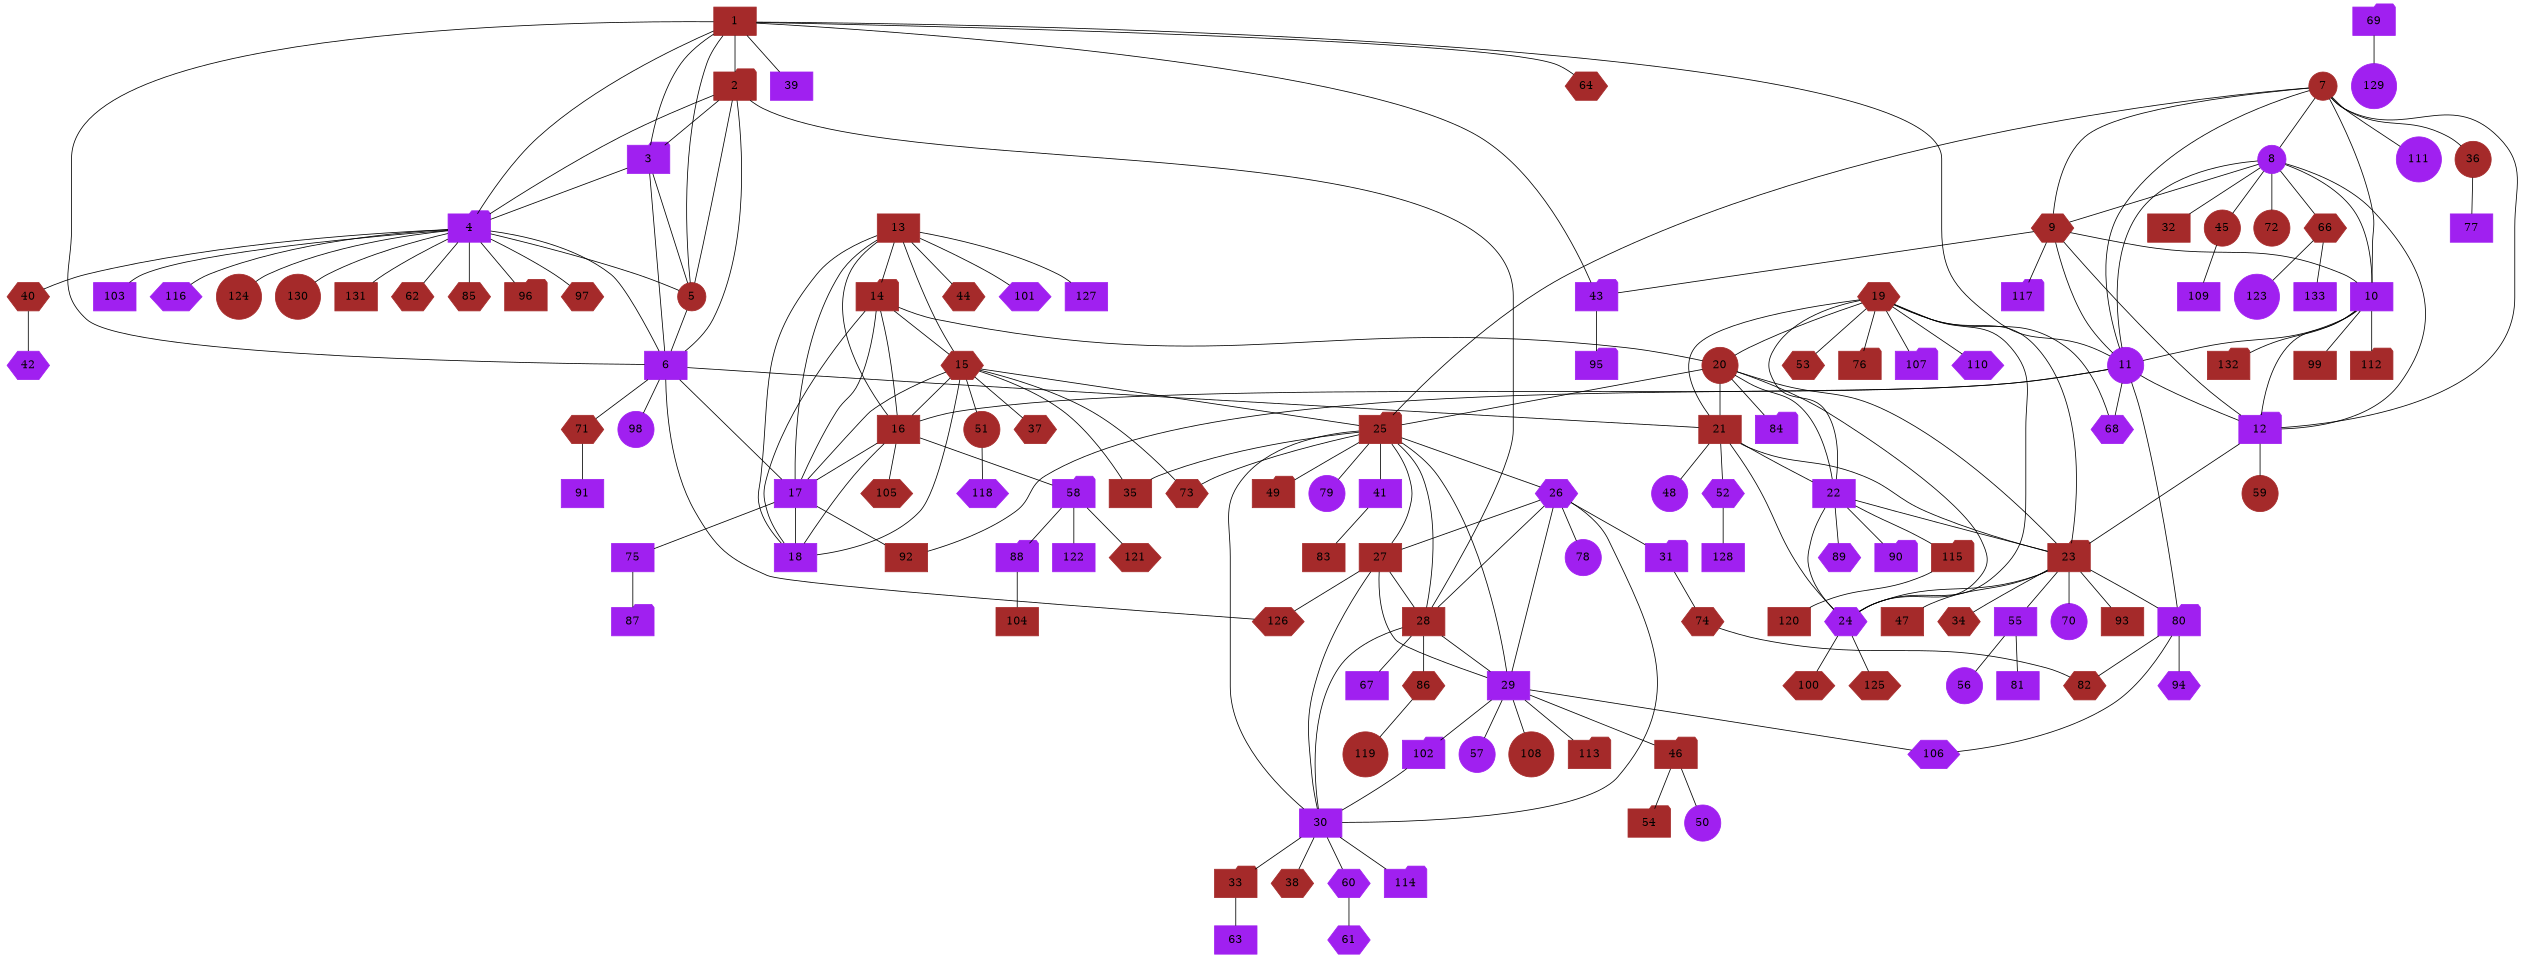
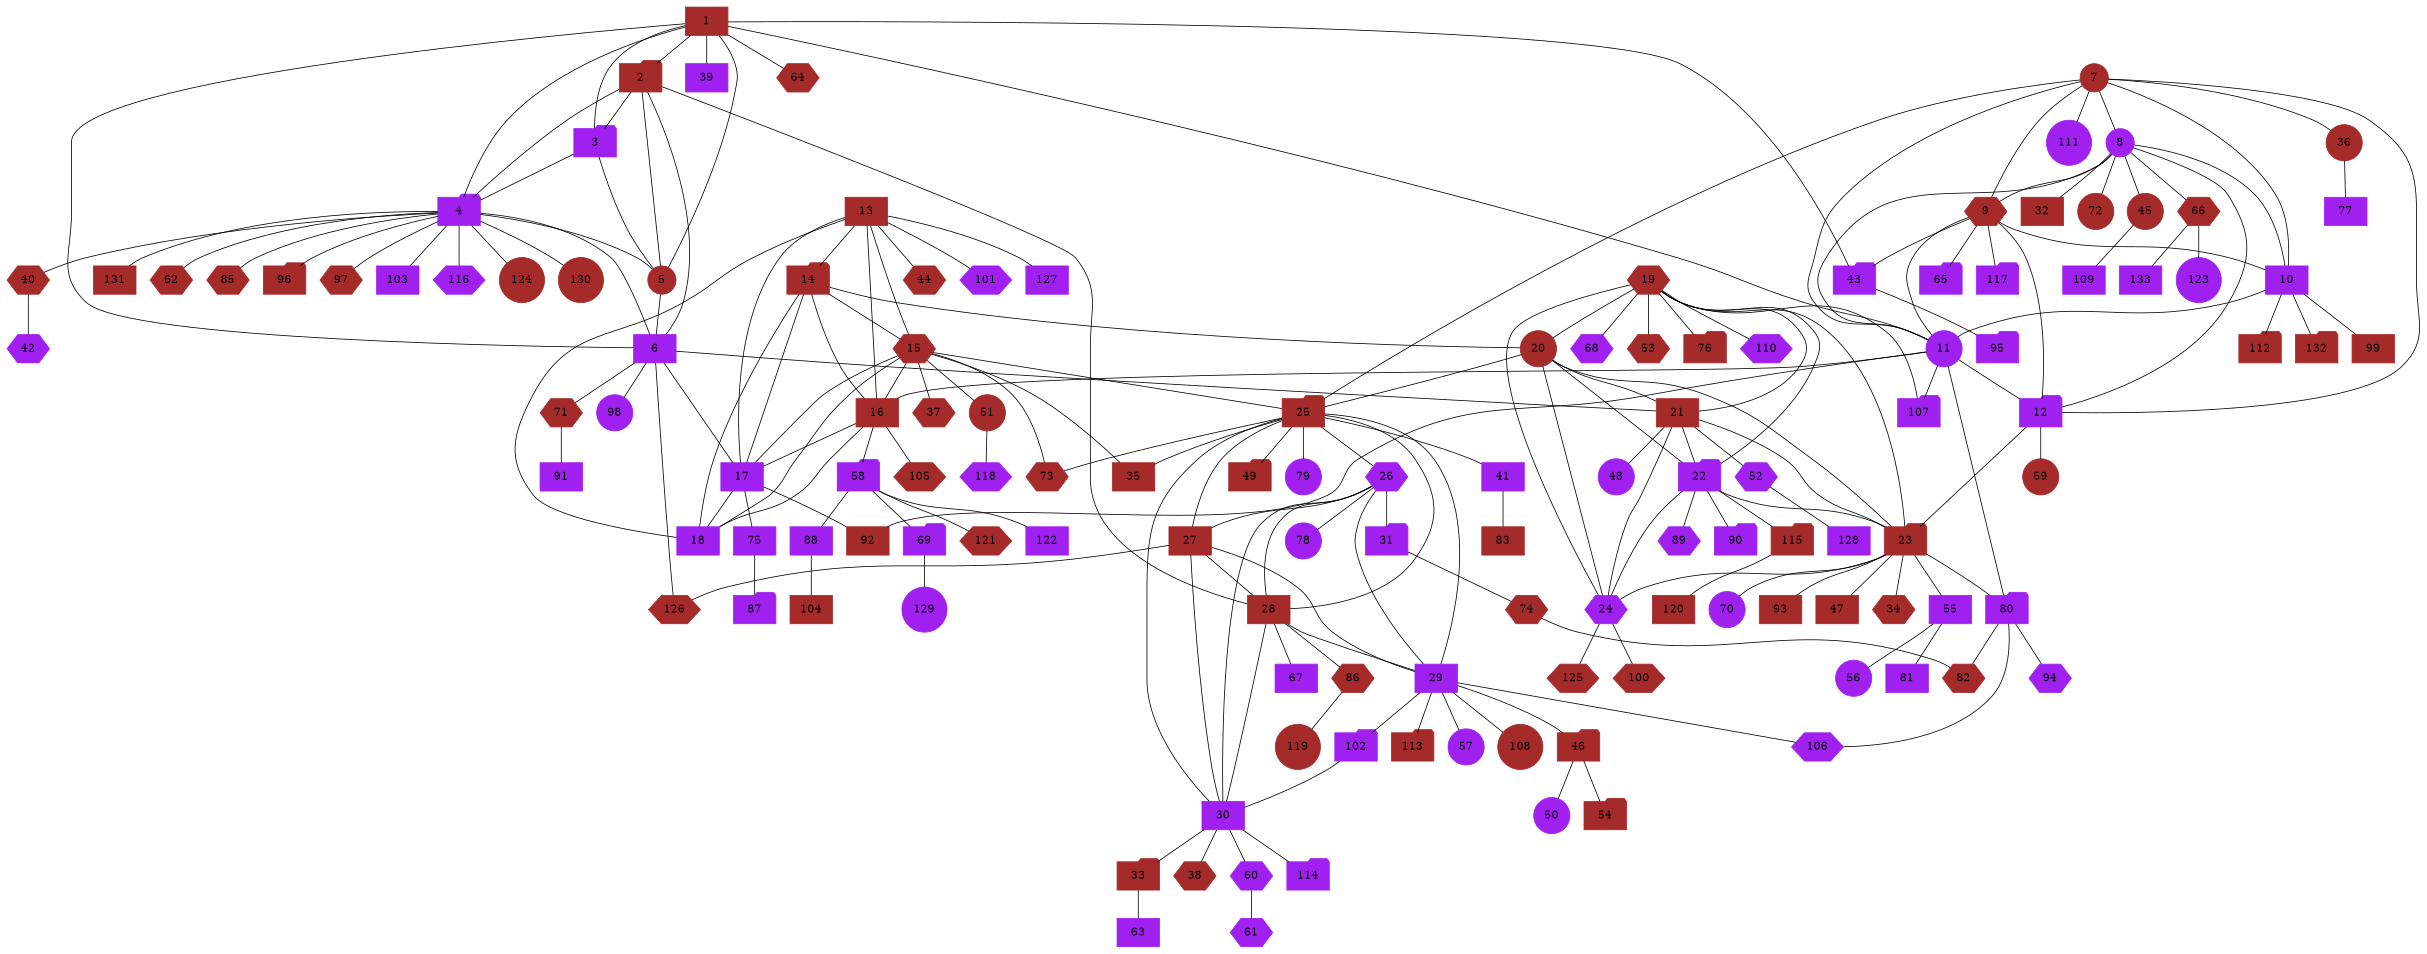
edge "3" -- "6": removed
node "65": added
edge "10" -- "12": removed
edge "11" -- "68": now "11" -- "107"
node "84": removed
node "22": shape box -> folder
edge "58" -- "69": added
node "88": shape folder -> box
